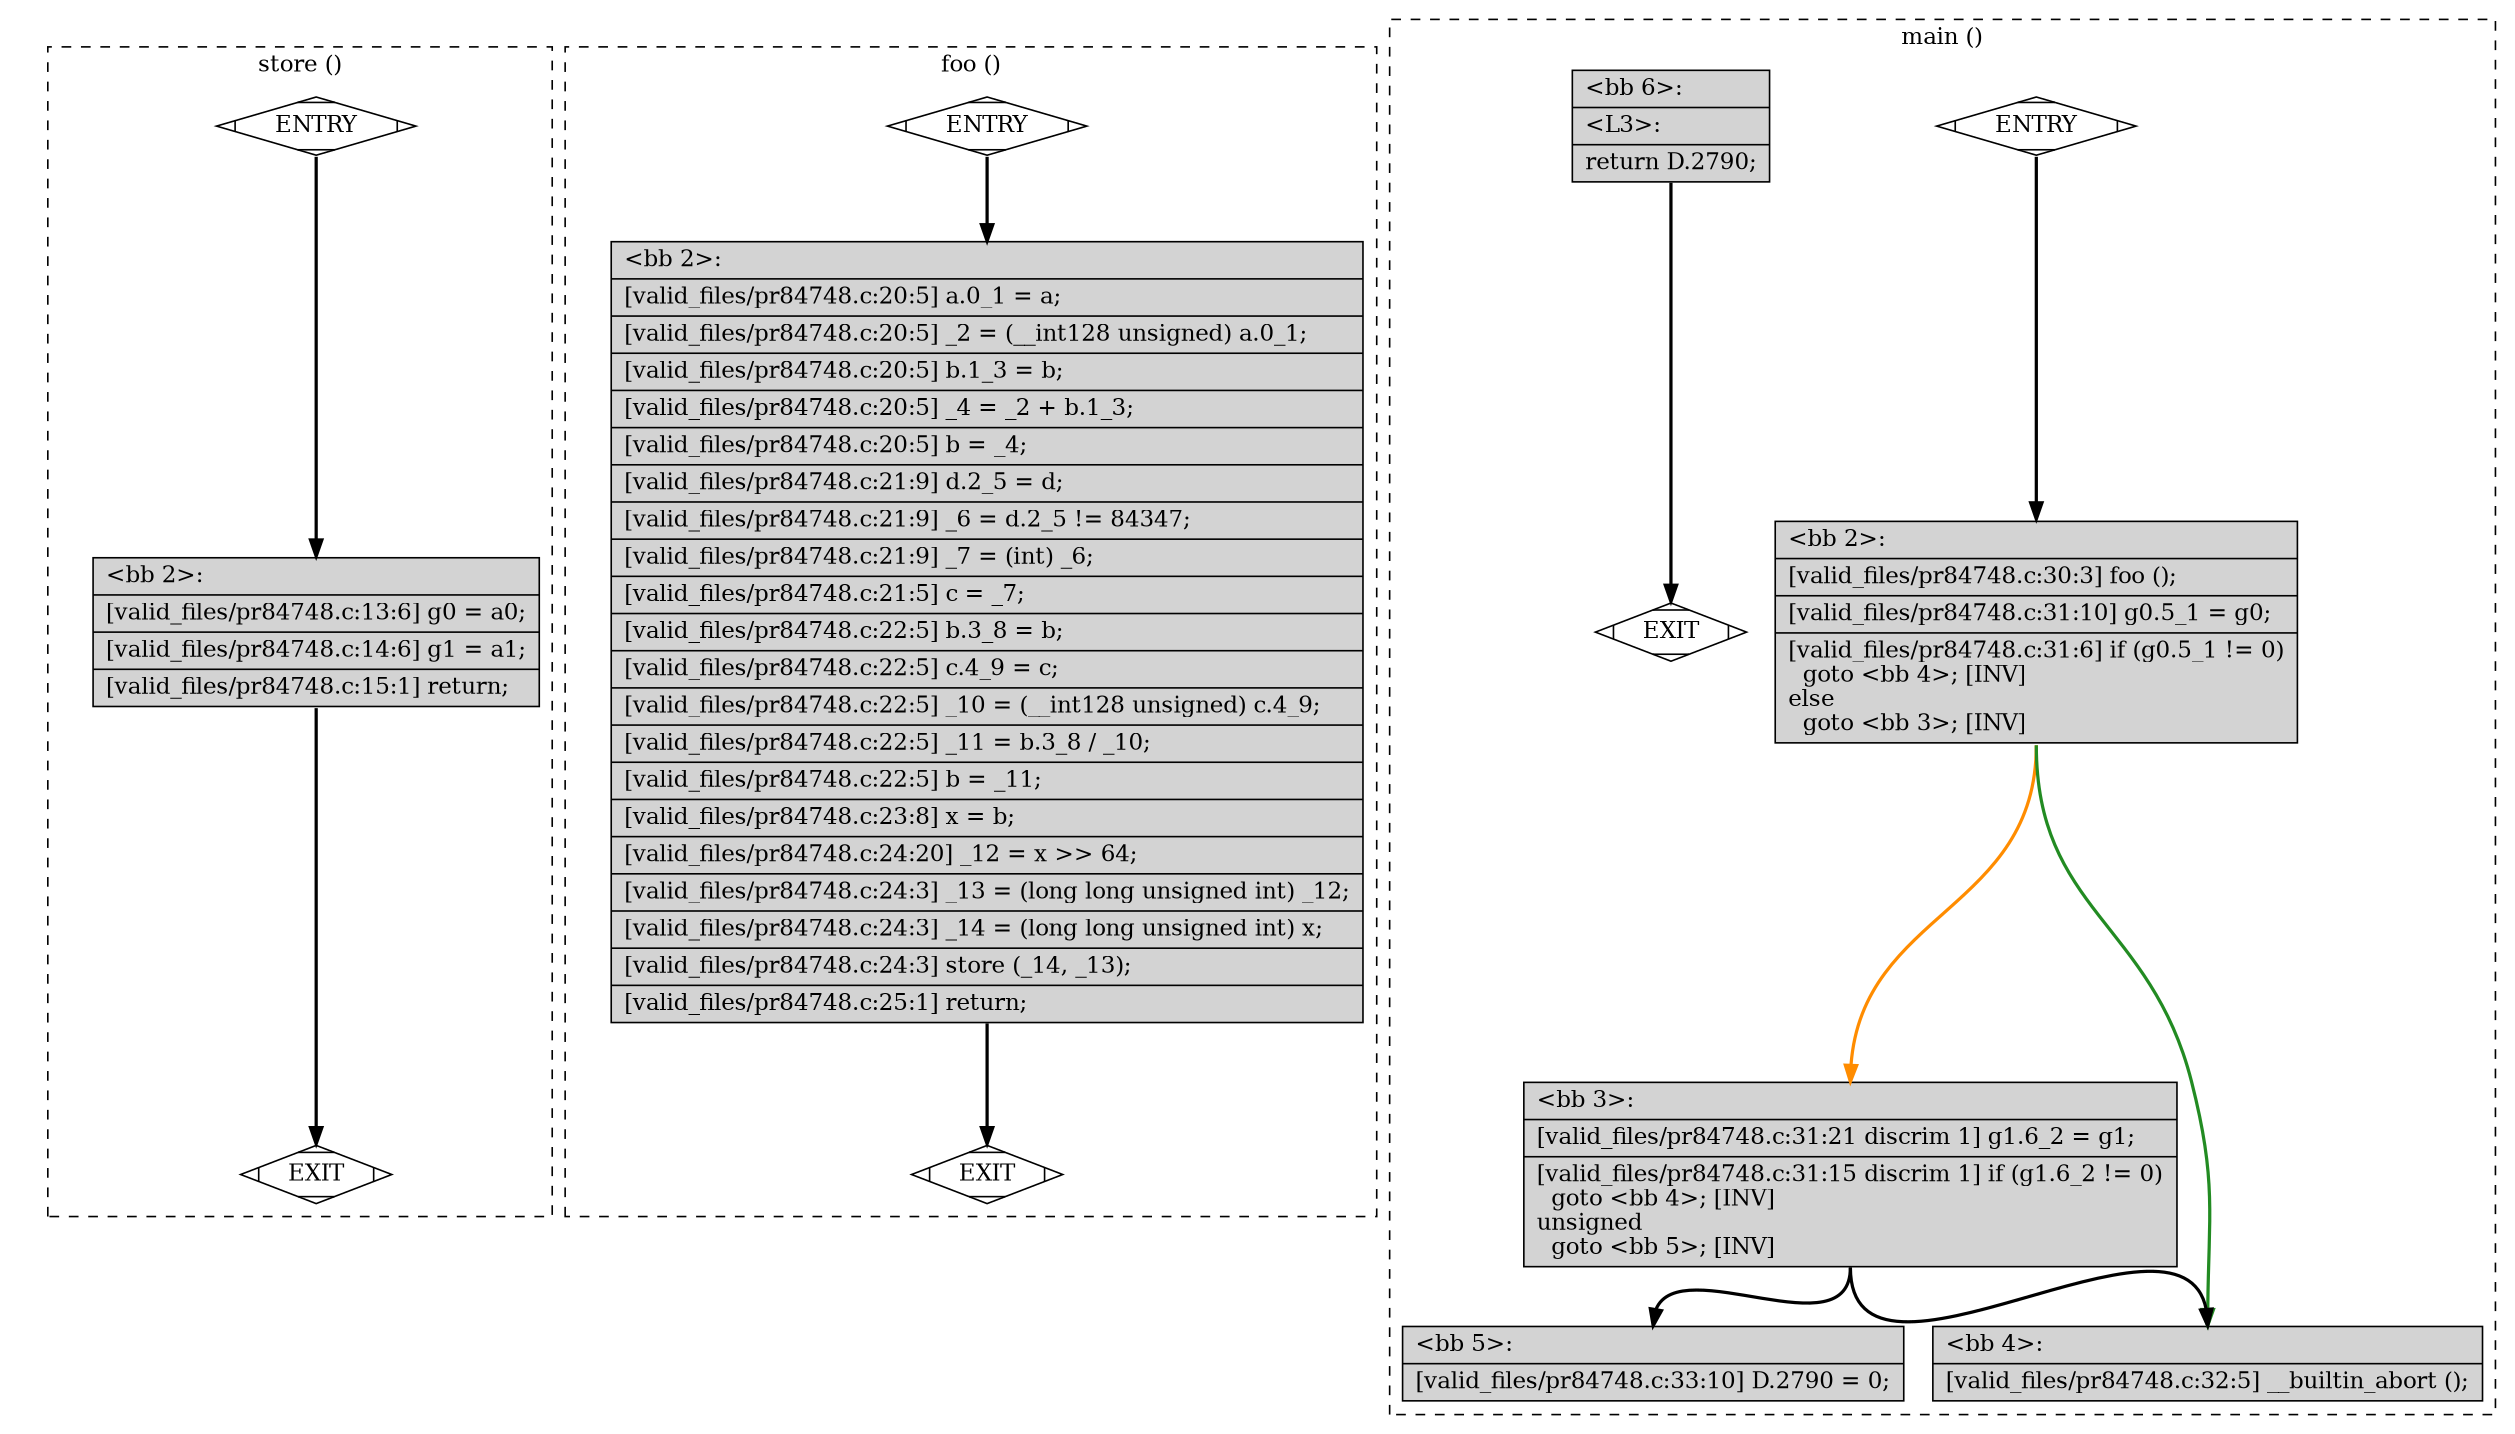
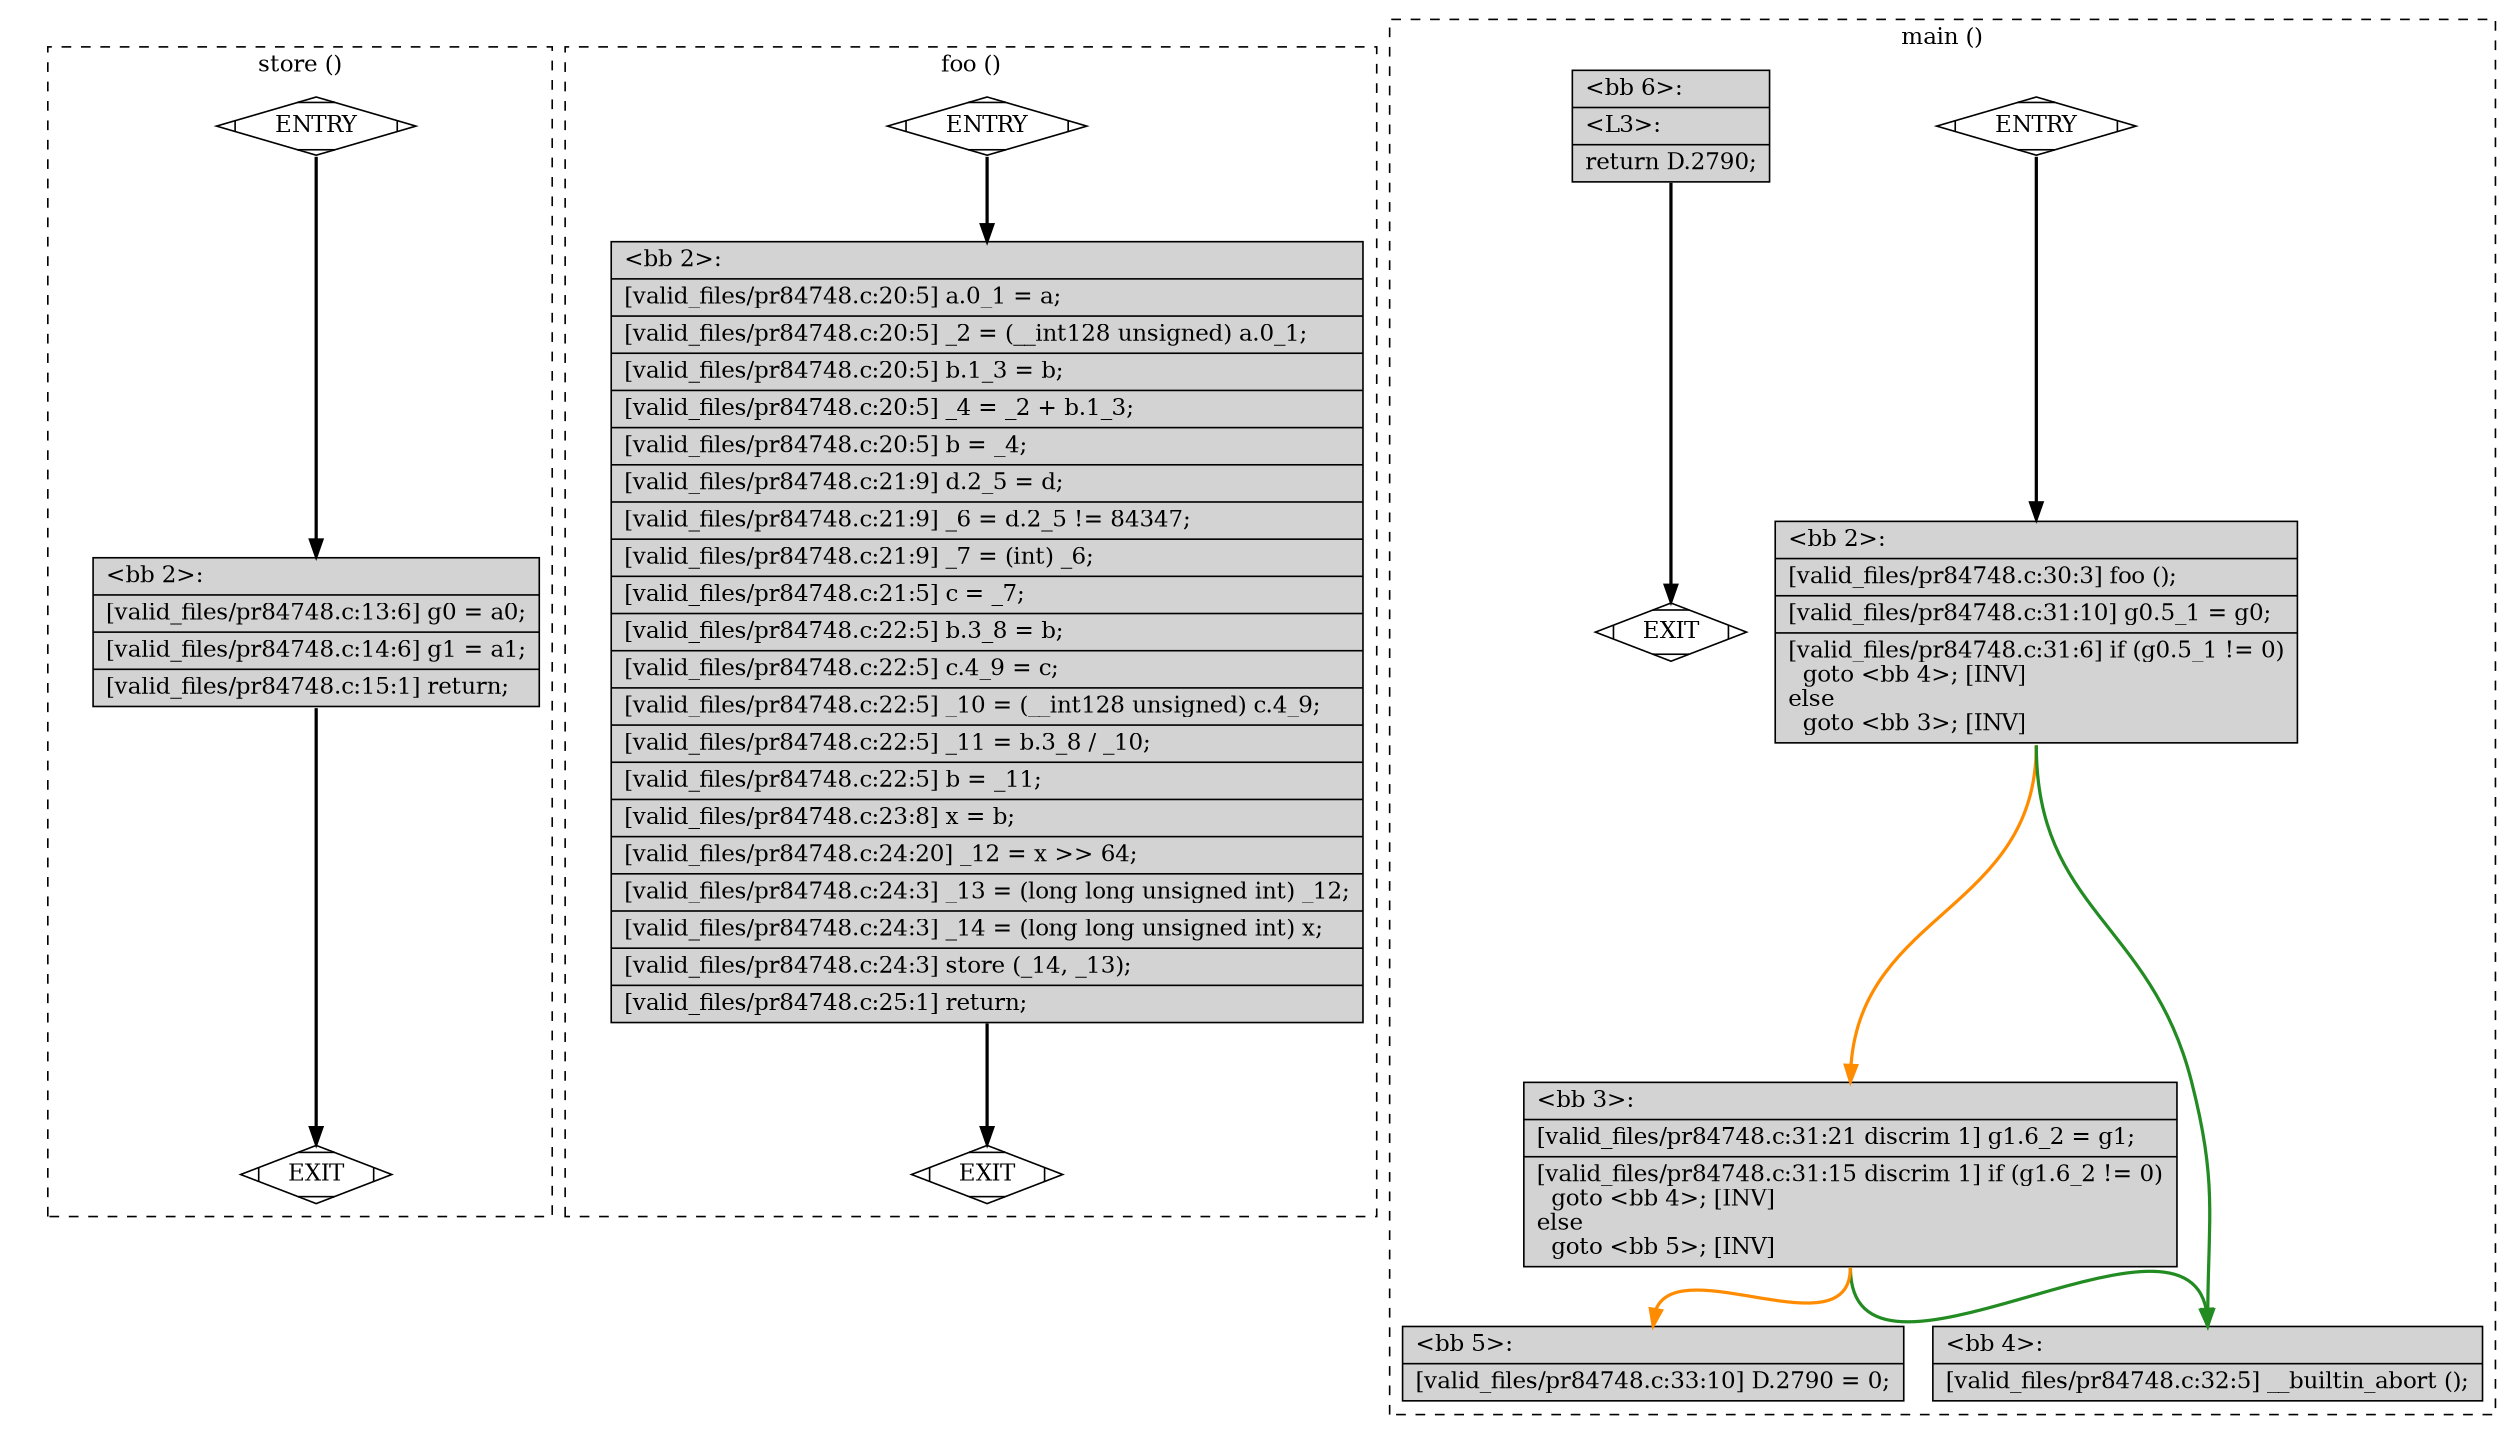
node "<bb 3>:": text "unsigned" -> "else"
edge "<bb 3>:" -> "<bb 5>:": color black -> darkorange
edge "<bb 3>:" -> "<bb 4>:": color black -> forestgreen
